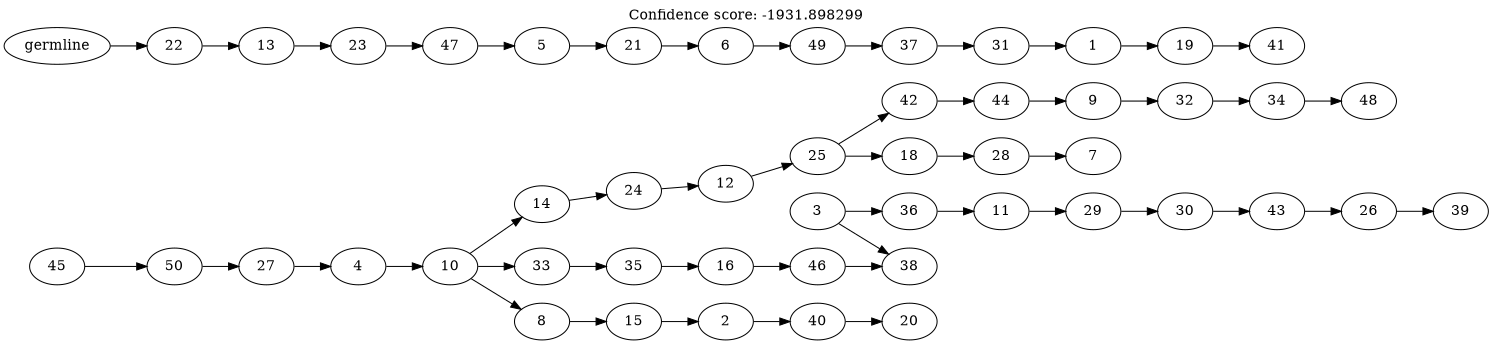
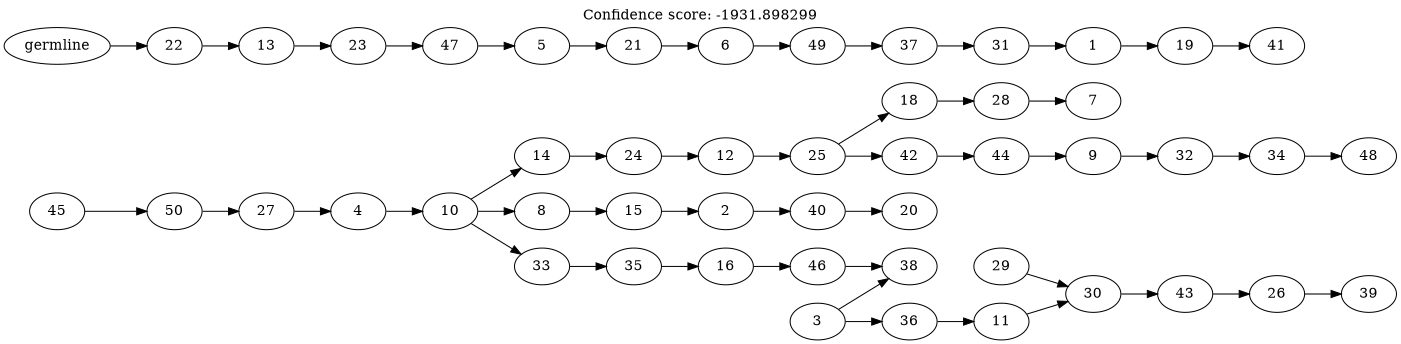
edge "11" -> "29": now "11" -> "30"
